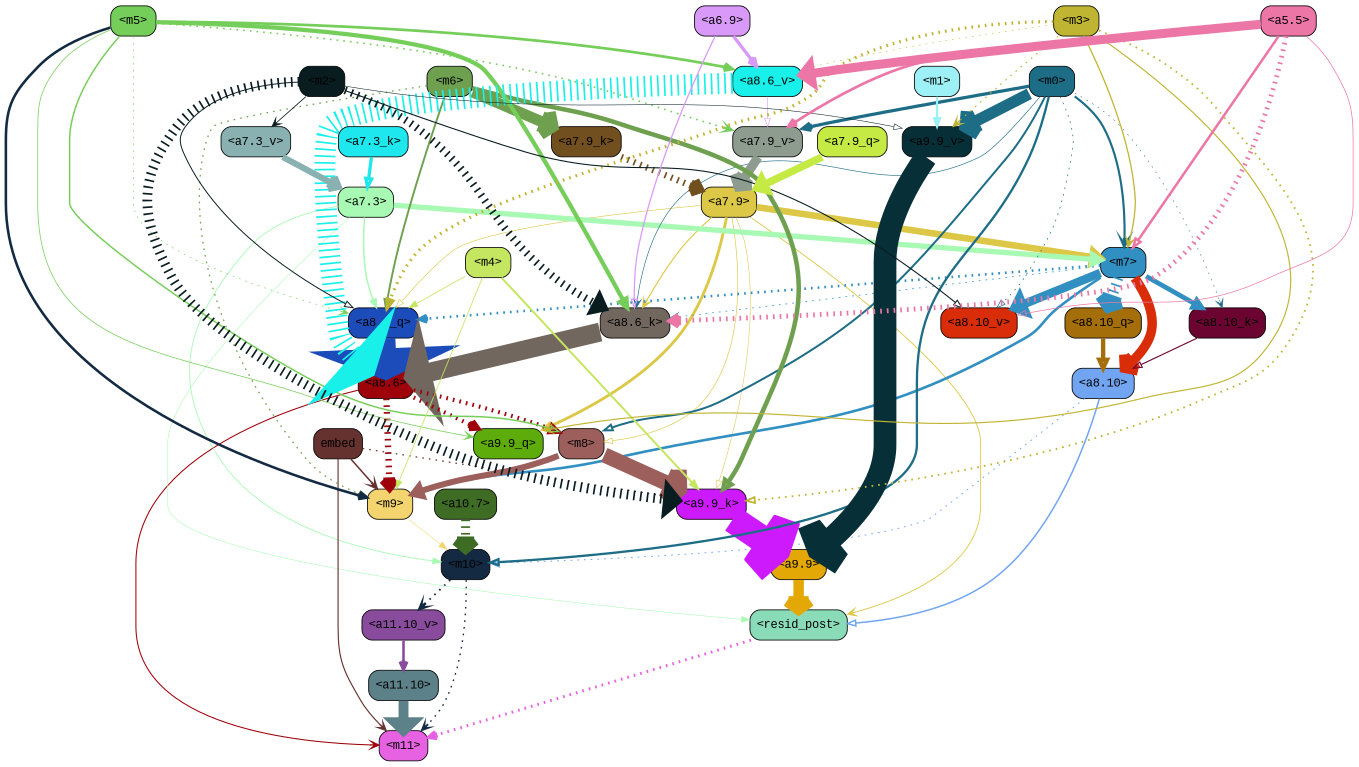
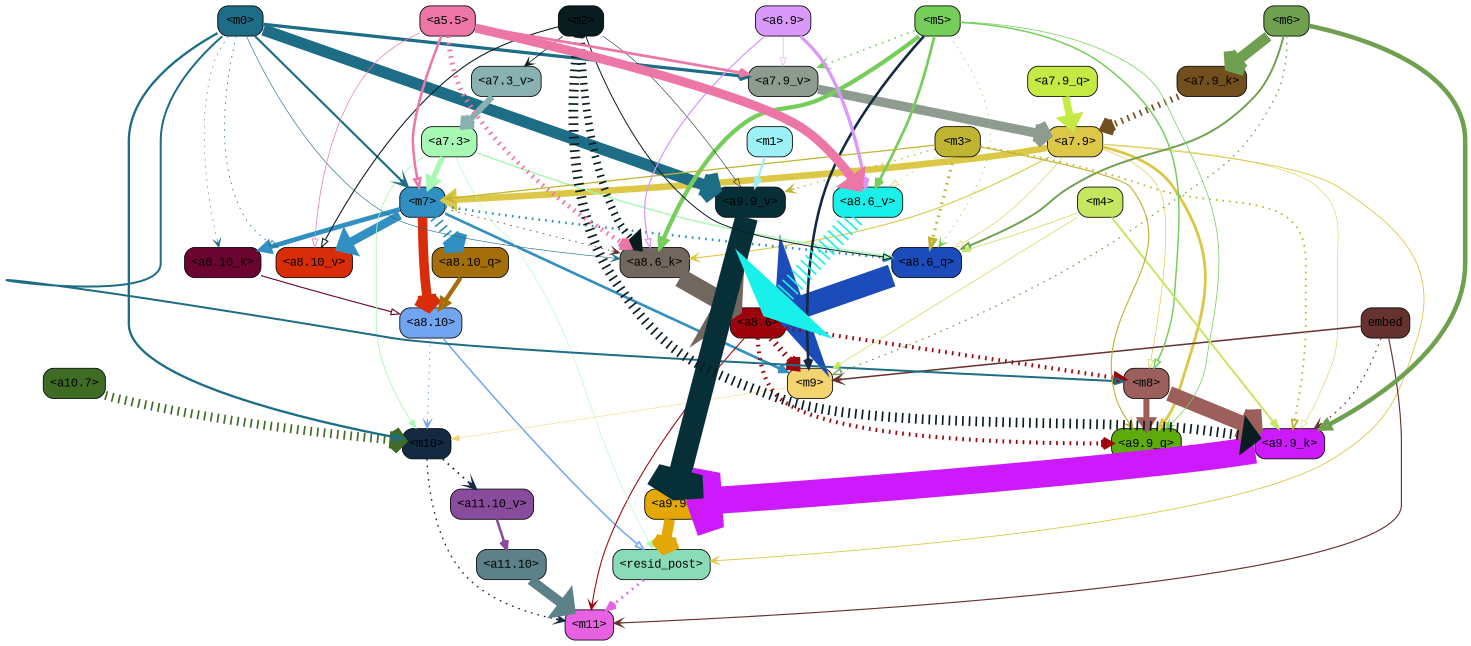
edge "<a8.6_v>" -> "<a7.9_v>": now "<a6.9>" -> "<a7.9_v>"
node "<a7.3_k>": removed
edge "<m7>" -> "<a8.6_k>": color #328fc2 -> #66322f
edge "<m8>" -> "<m9>": now "<m8>" -> "<a9.9_q>"
